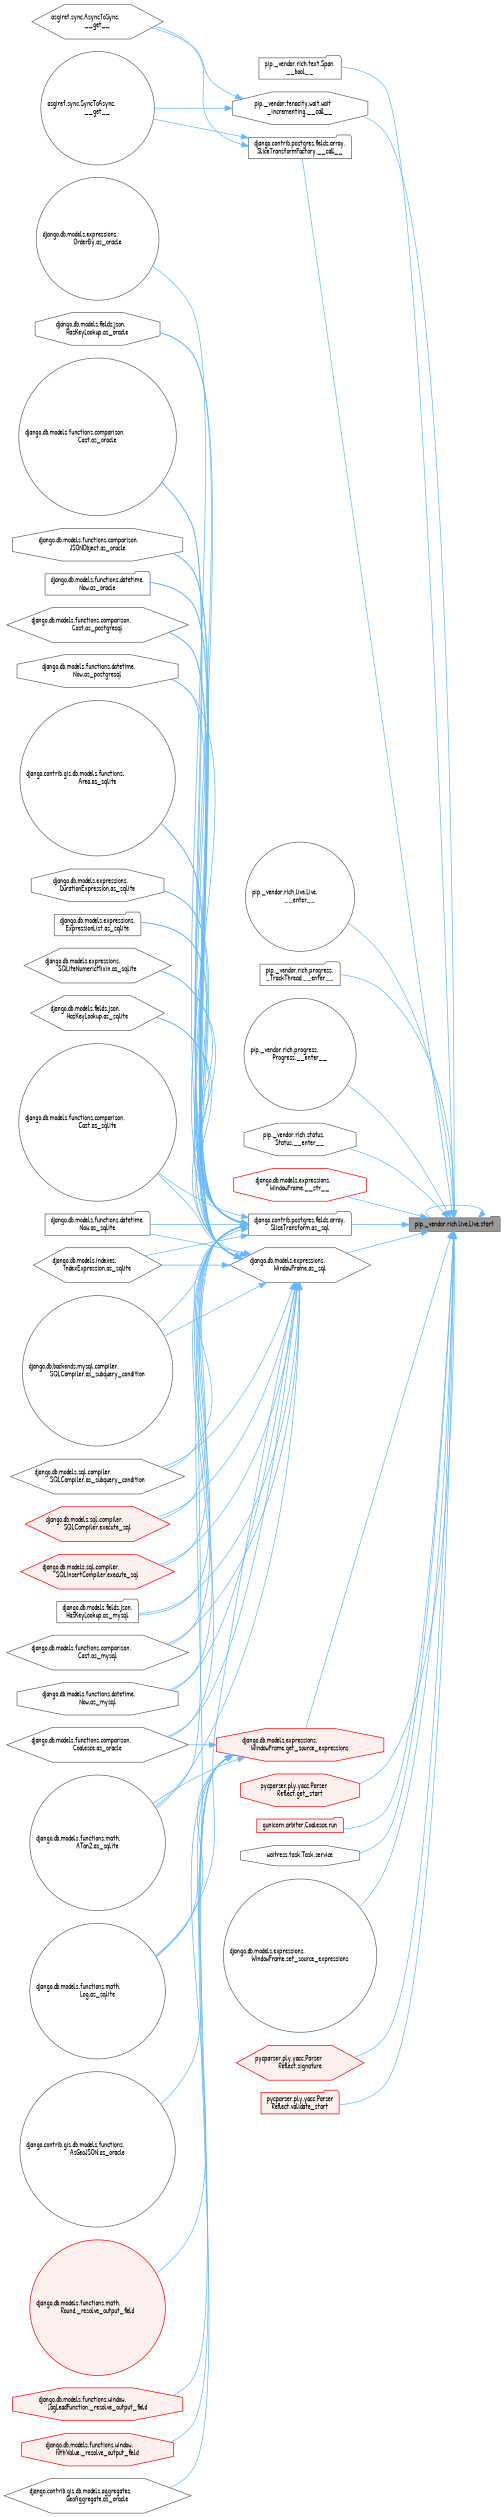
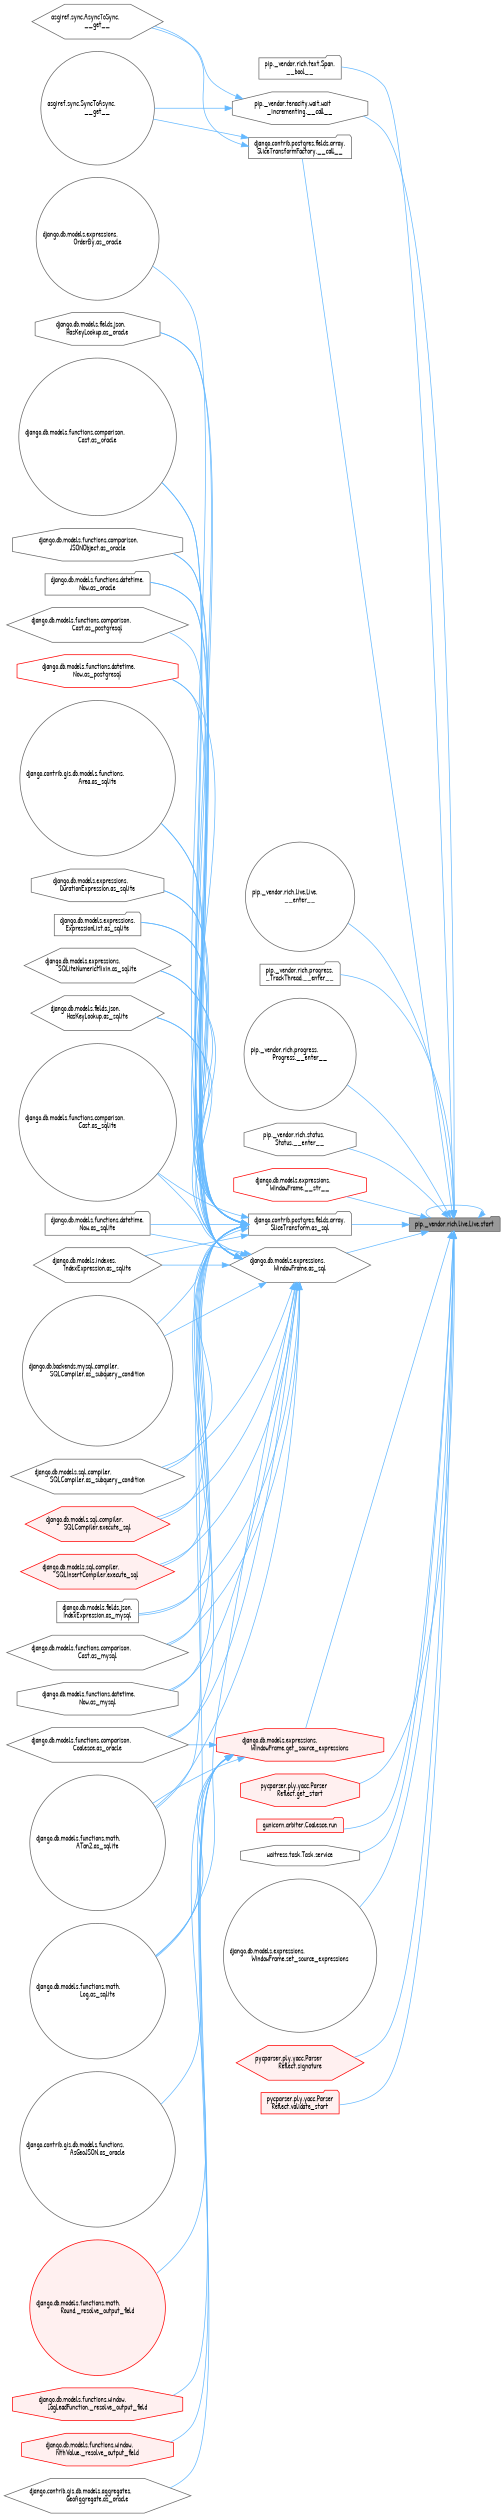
node "django.db.models.functions.datetime. Now.as_postgresql": color grey40 -> red
edge "django.db.models.functions.comparison. Cast.as_postgresql" -> "django.db.models.expressions. WindowFrame.as_sql": removed
node "django.db.models.fields.json. HasKeyLookup.as_mysql": label "django.db.models.fields.json. HasKeyLookup.as_mysql" -> "django.db.models.fields.json. IndexExpression.as_mysql"
